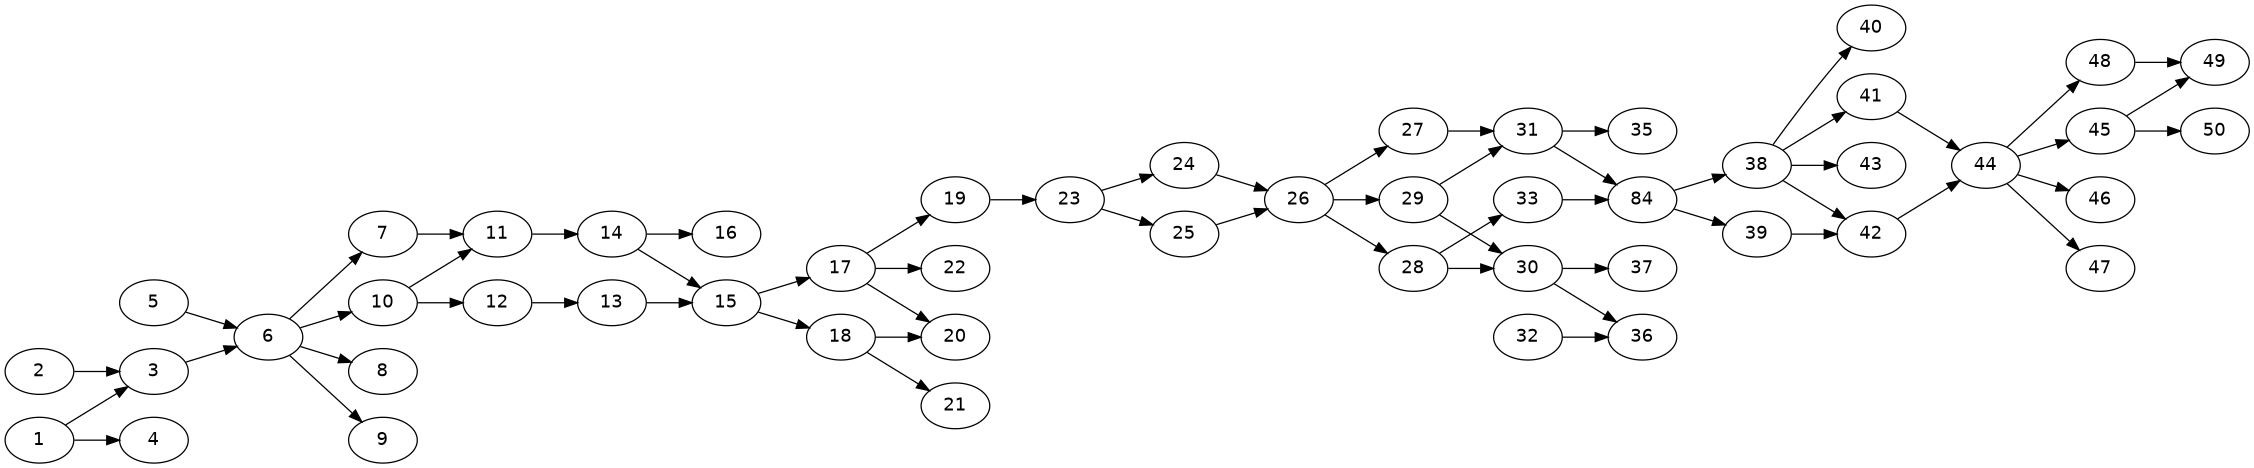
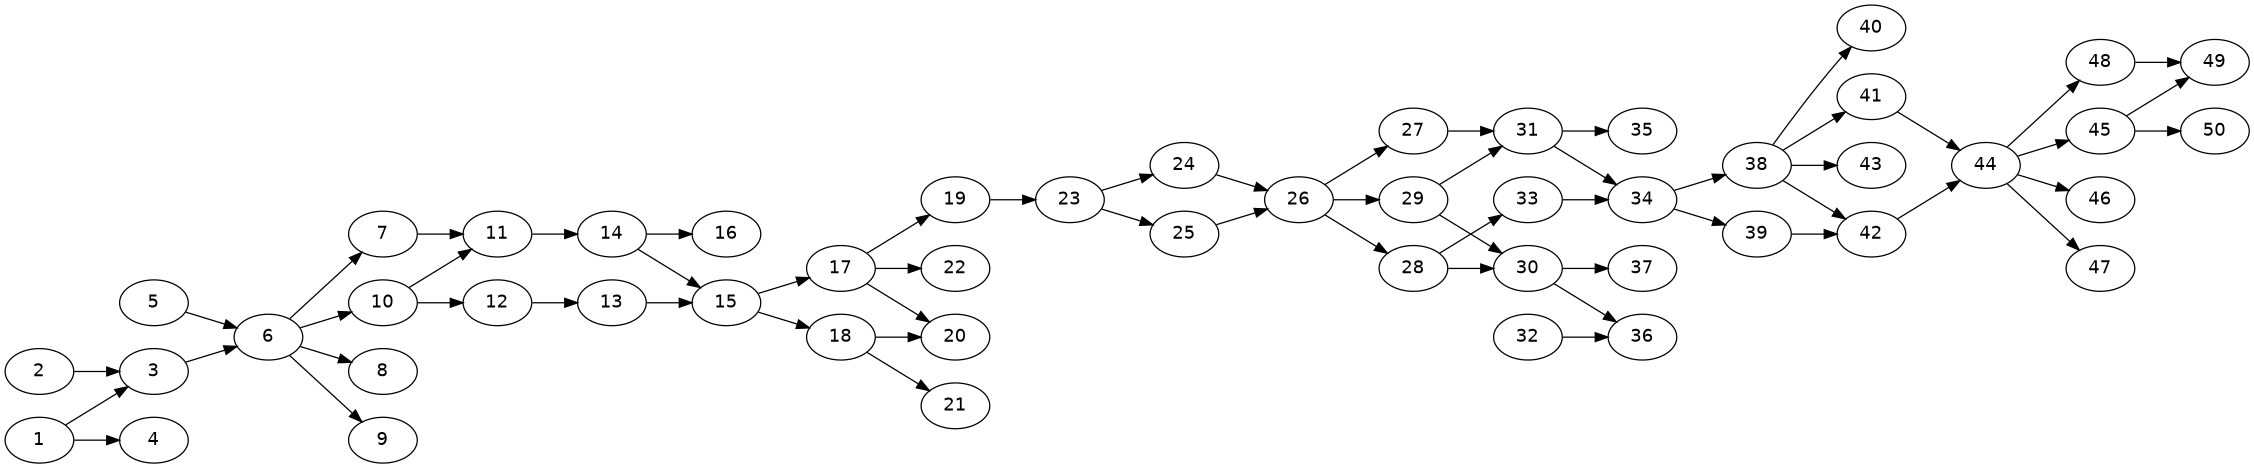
node "84": label "84" -> "34"
